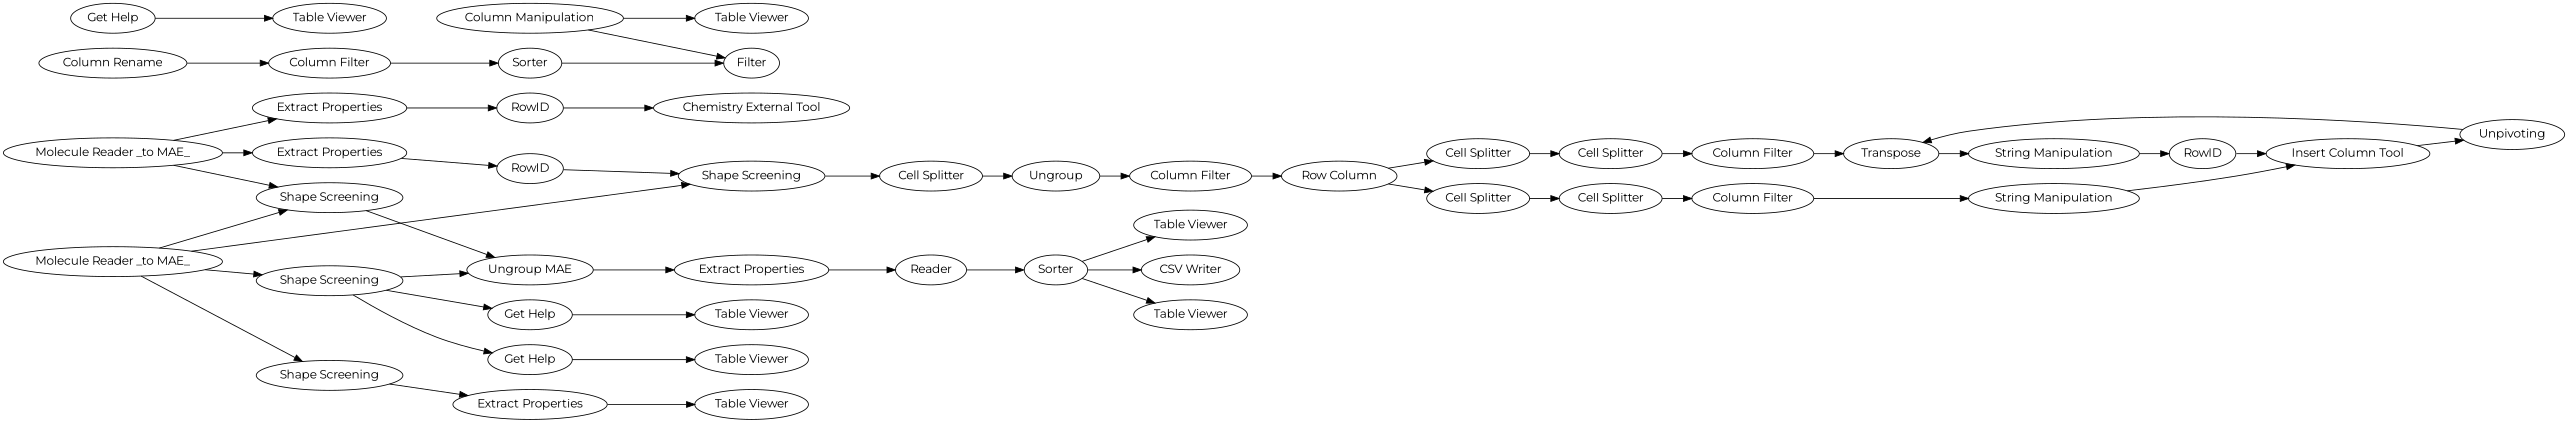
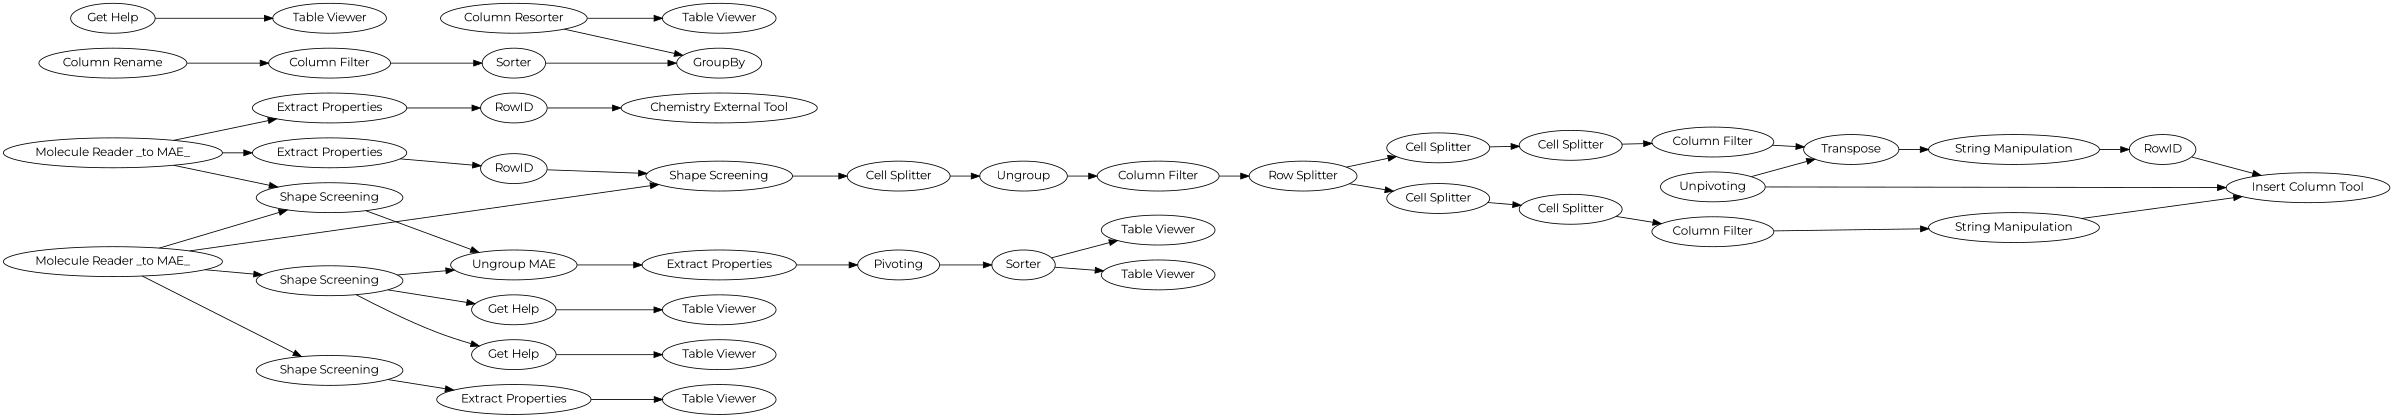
node "Column Manipulation": label "Column Manipulation" -> "Column Resorter"
node "Filter": label "Filter" -> "GroupBy"
edge "Insert Column Tool" -> "Unpivoting": reversed
node "Row Column": label "Row Column" -> "Row Splitter"
node "Reader": label "Reader" -> "Pivoting"
node "CSV Writer": removed
